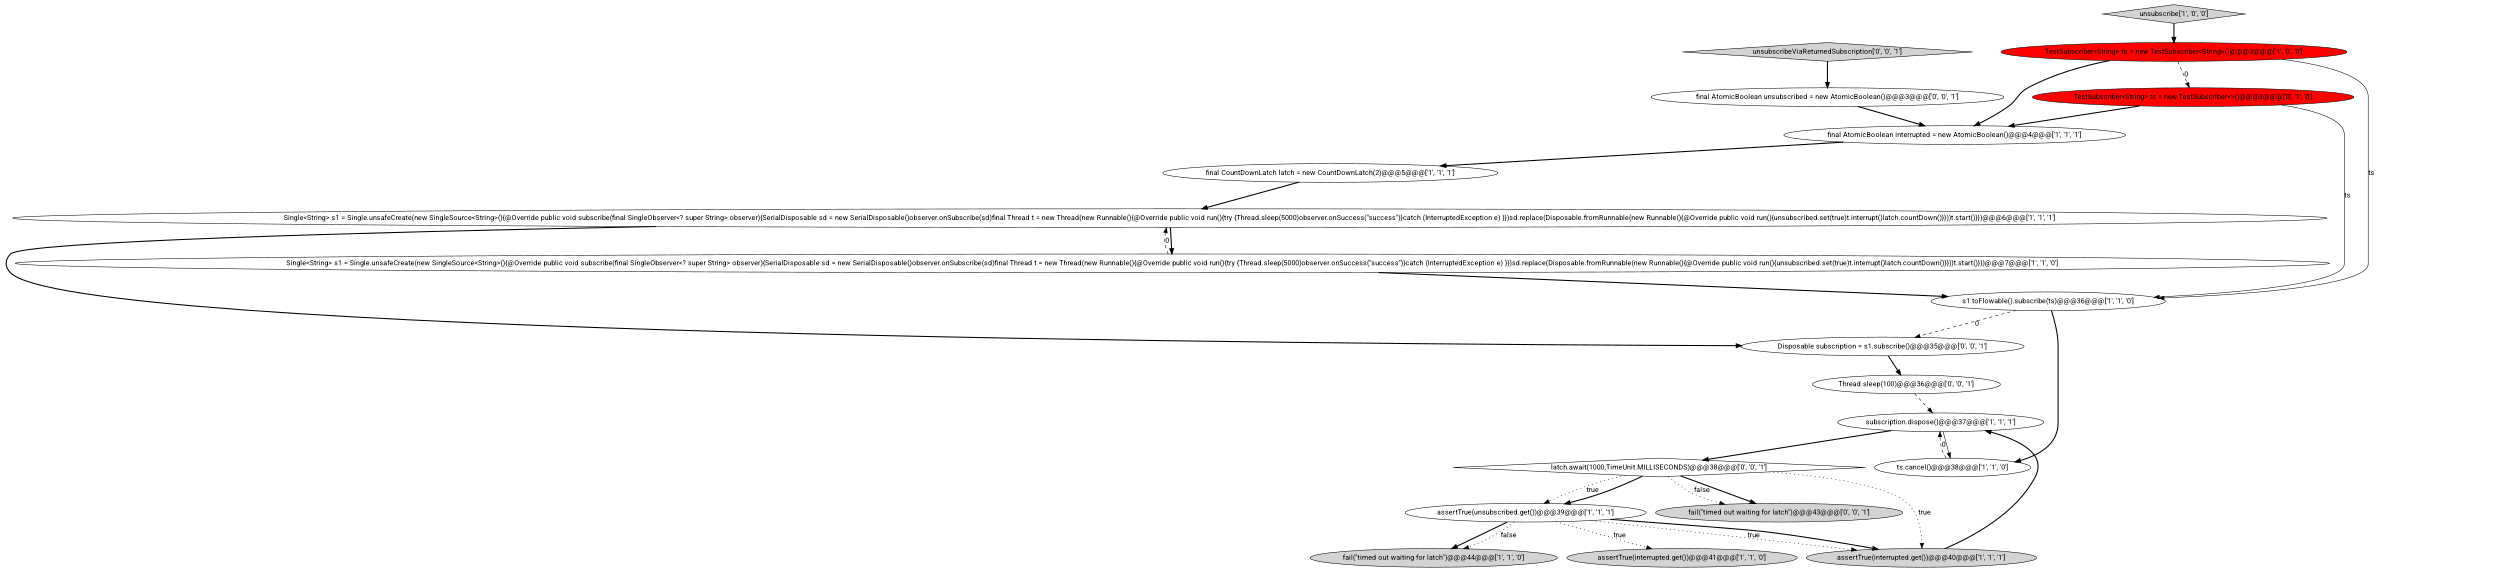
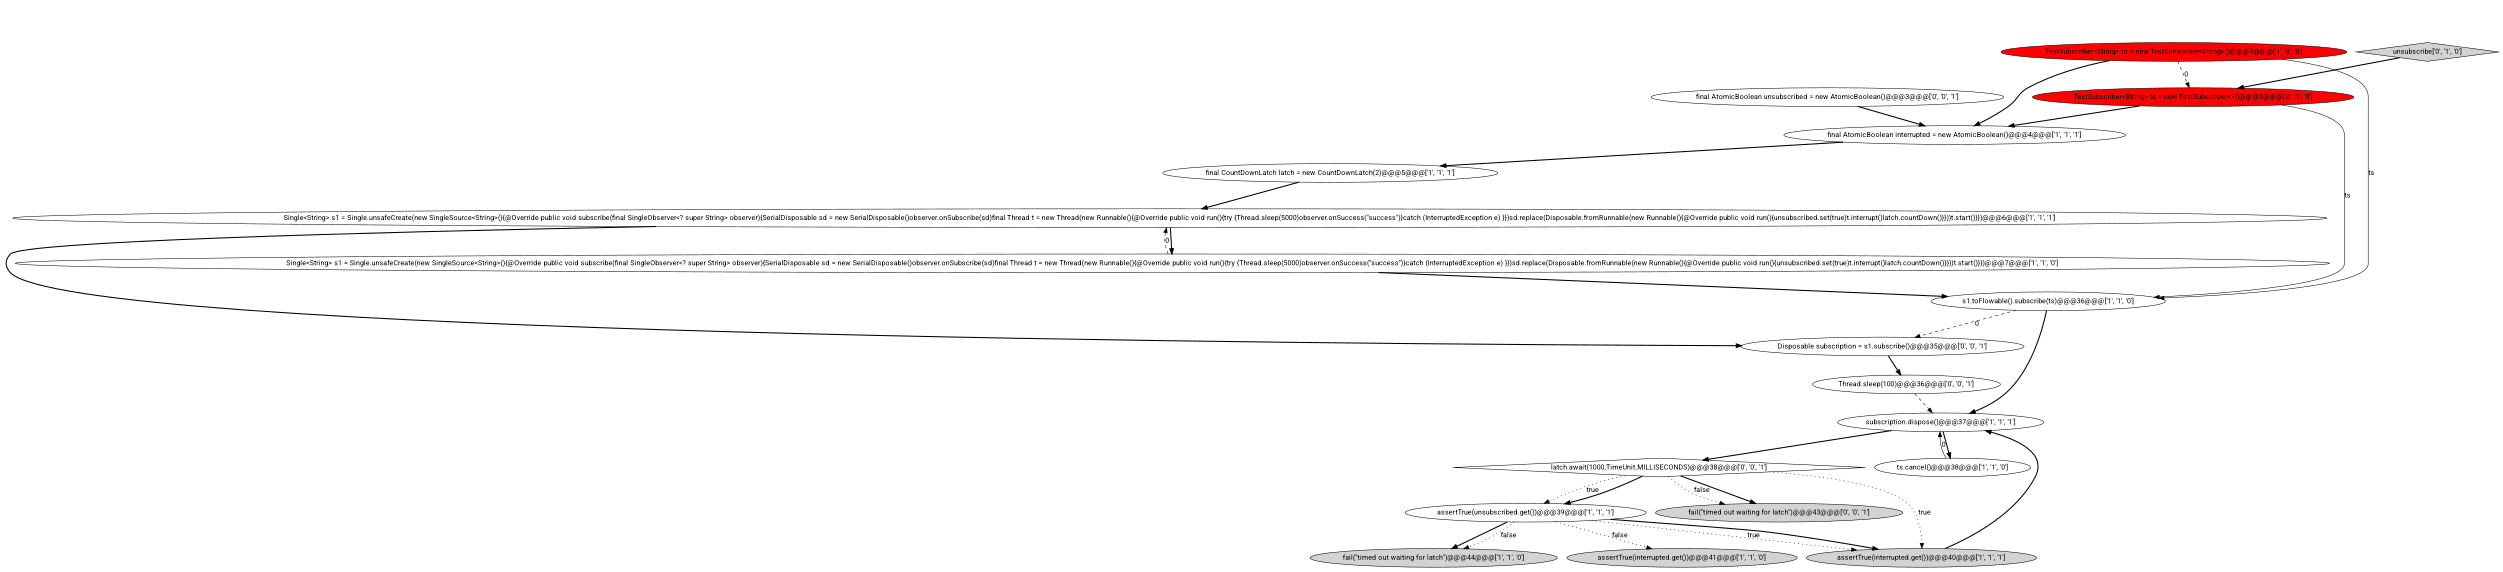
node "unsubscribe['1', '0', '0']": removed
node "unsubscribeViaReturnedSubscription['0', '0', '1']": removed
node "unsubscribe['0', '1', '0']": added
edge "s1.toFlowable().subscribe(ts)@@@36@@@['1', '1', '0']" -> "ts.cancel()@@@38@@@['1', '1', '0']": now "s1.toFlowable().subscribe(ts)@@@36@@@['1', '1', '0']" -> "subscription.dispose()@@@37@@@['1', '1', '1']"
edge "subscription.dispose()@@@37@@@['1', '1', '1']" -> "ts.cancel()@@@38@@@['1', '1', '0']": style solid -> bold
edge "ts.cancel()@@@38@@@['1', '1', '0']" -> "subscription.dispose()@@@37@@@['1', '1', '1']": style dashed -> solid
edge "assertTrue(unsubscribed.get())@@@39@@@['1', '1', '1']" -> "assertTrue(interrupted.get())@@@41@@@['1', '1', '0']": label "true" -> "false"
